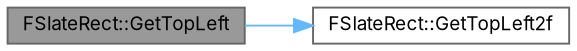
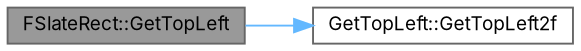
node "FSlateRect::GetTopLeft2f": label "FSlateRect::GetTopLeft2f" -> "GetTopLeft::GetTopLeft2f"
